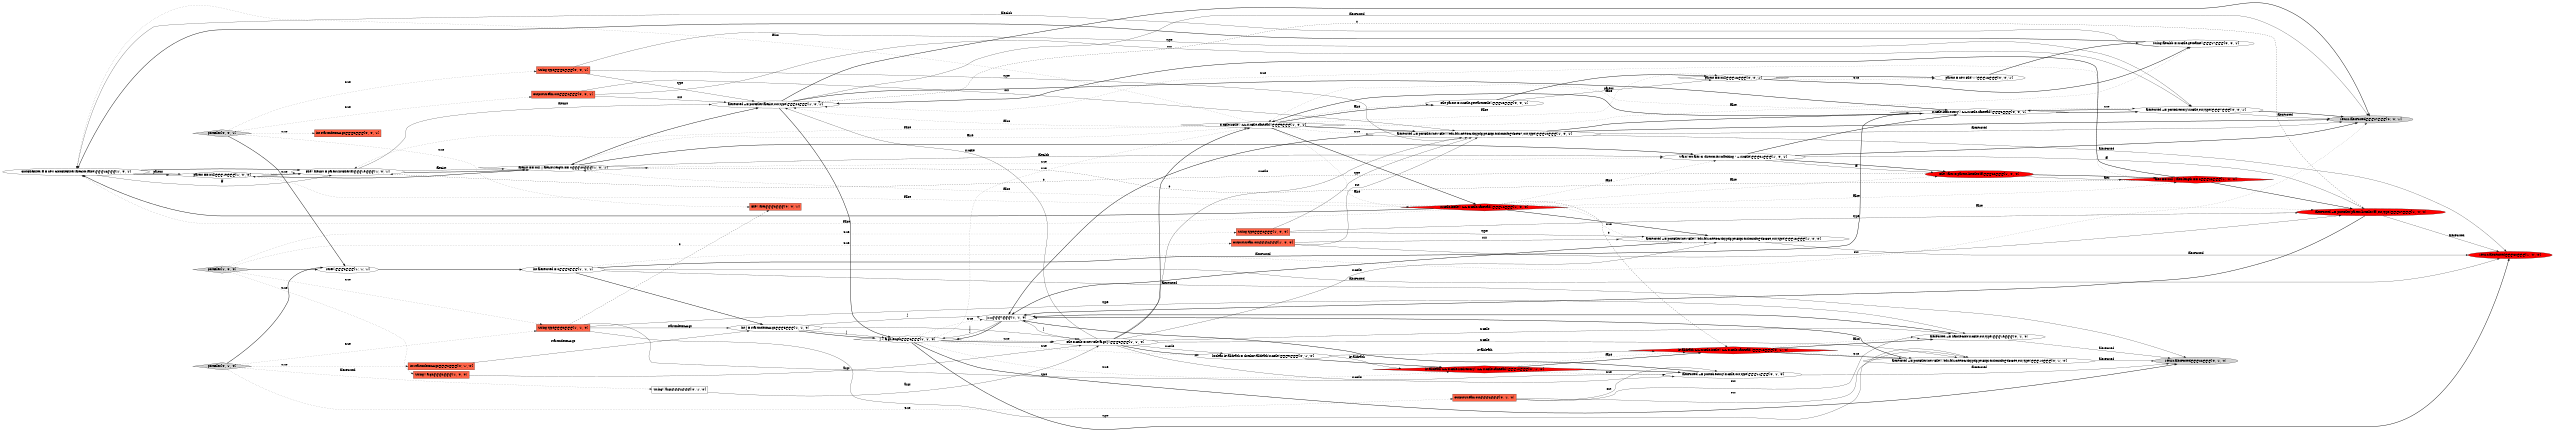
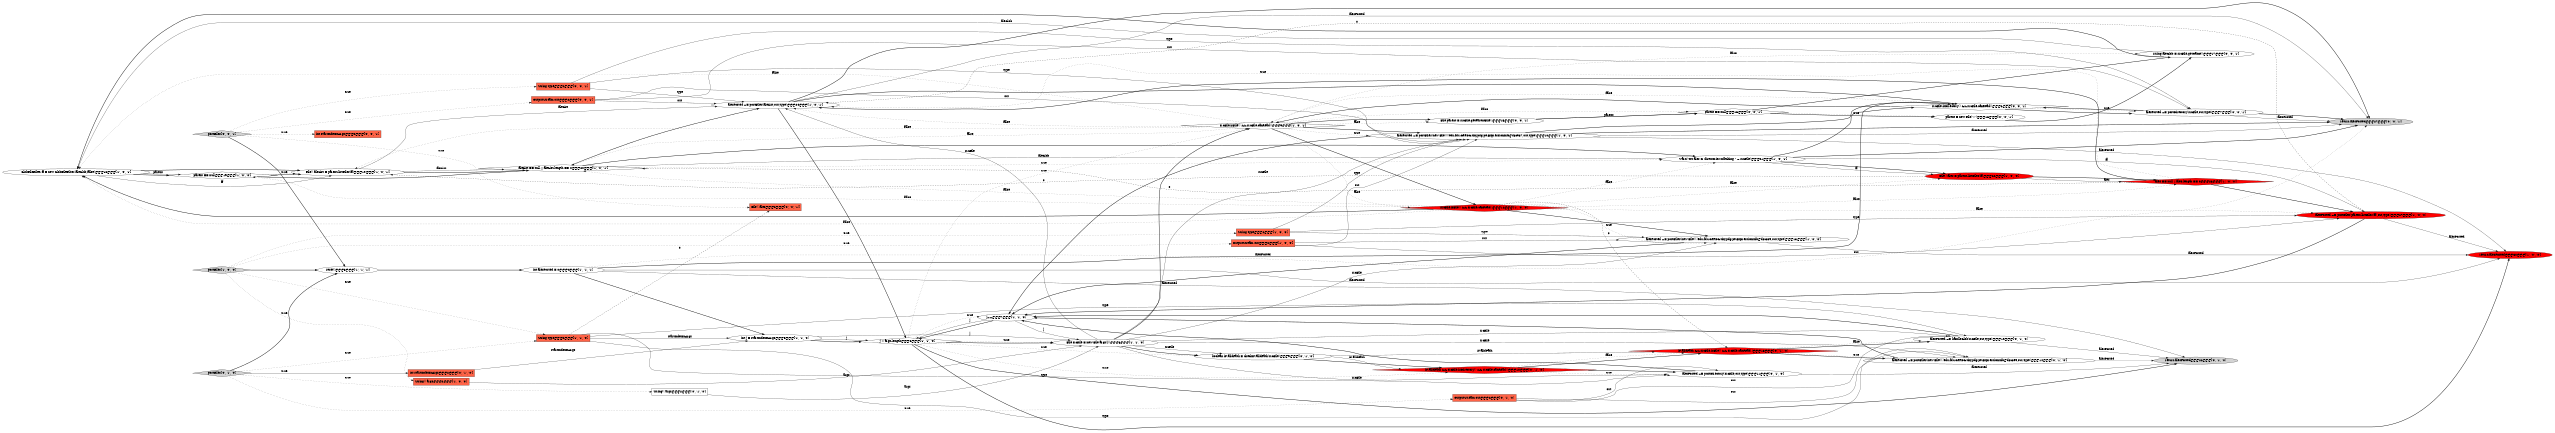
edge "int j = startIndexInArgs@@@5@@@['1', '1', '0']" -> "j++@@@7@@@['1', '1', '0']": removed, label "j"
edge "postFiles['0', '1', '0']" -> "int startIndexInArgs@@@2@@@['0', '1', '0']": style dotted -> solid
edge "postFiles['0', '1', '0']" -> "String(( args@@@2@@@['0', '1', '0']": label "filesPosted" -> "true"
